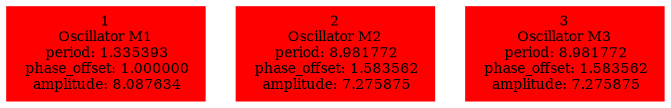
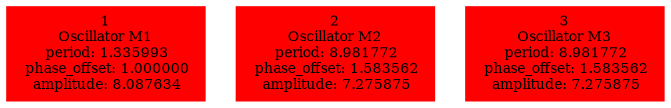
node "1": text "period: 1.335393" -> "period: 1.335993"
